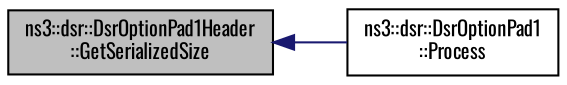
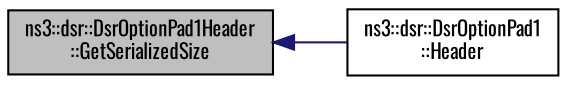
node "ns3::dsr::DsrOptionPad1 ::Process": label "ns3::dsr::DsrOptionPad1 ::Process" -> "ns3::dsr::DsrOptionPad1 ::Header"
